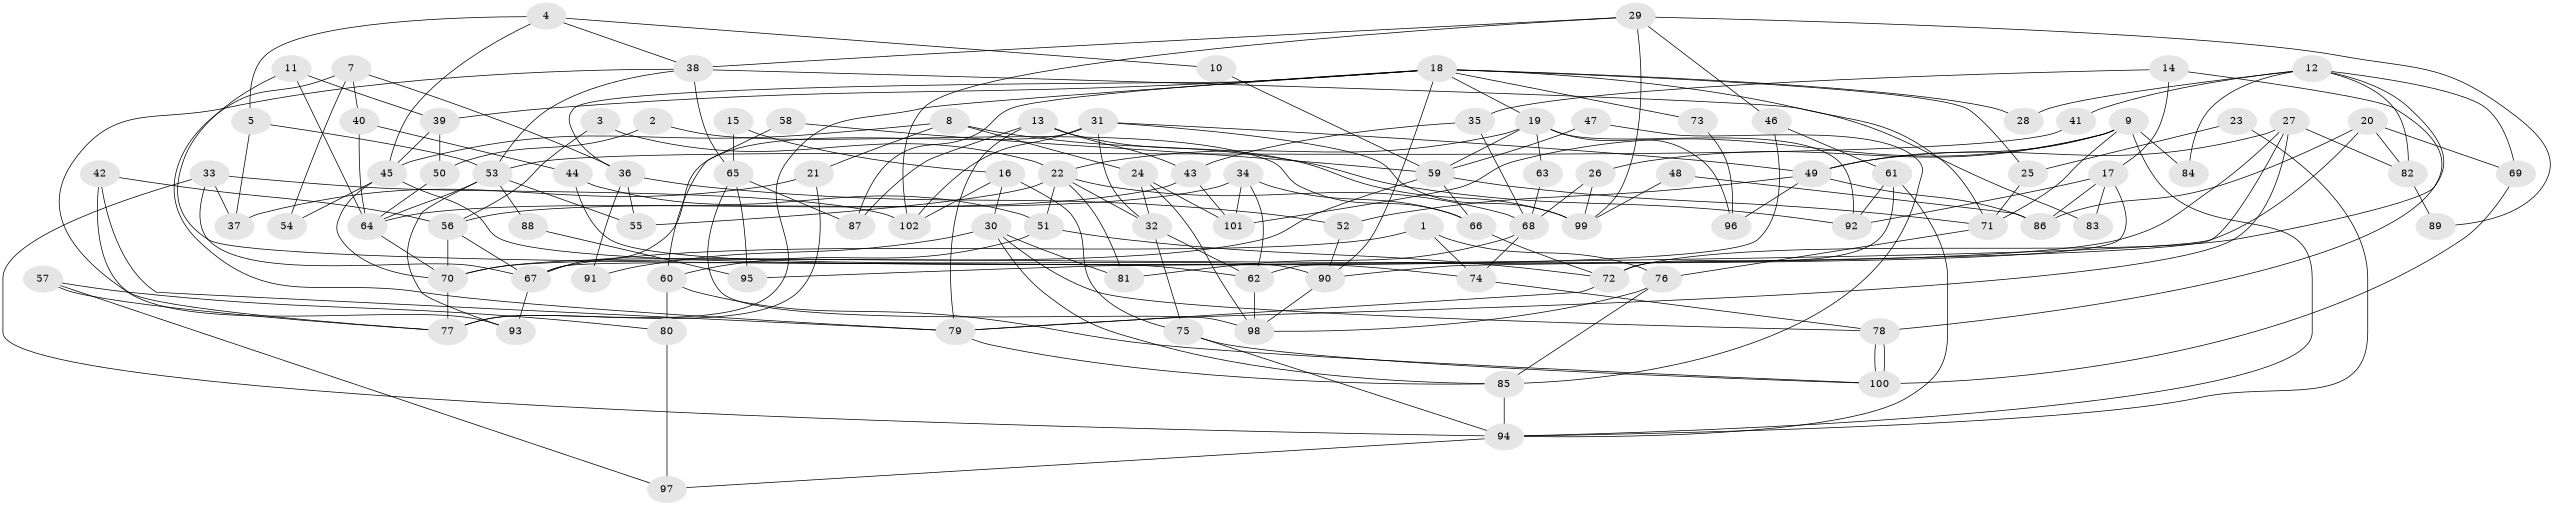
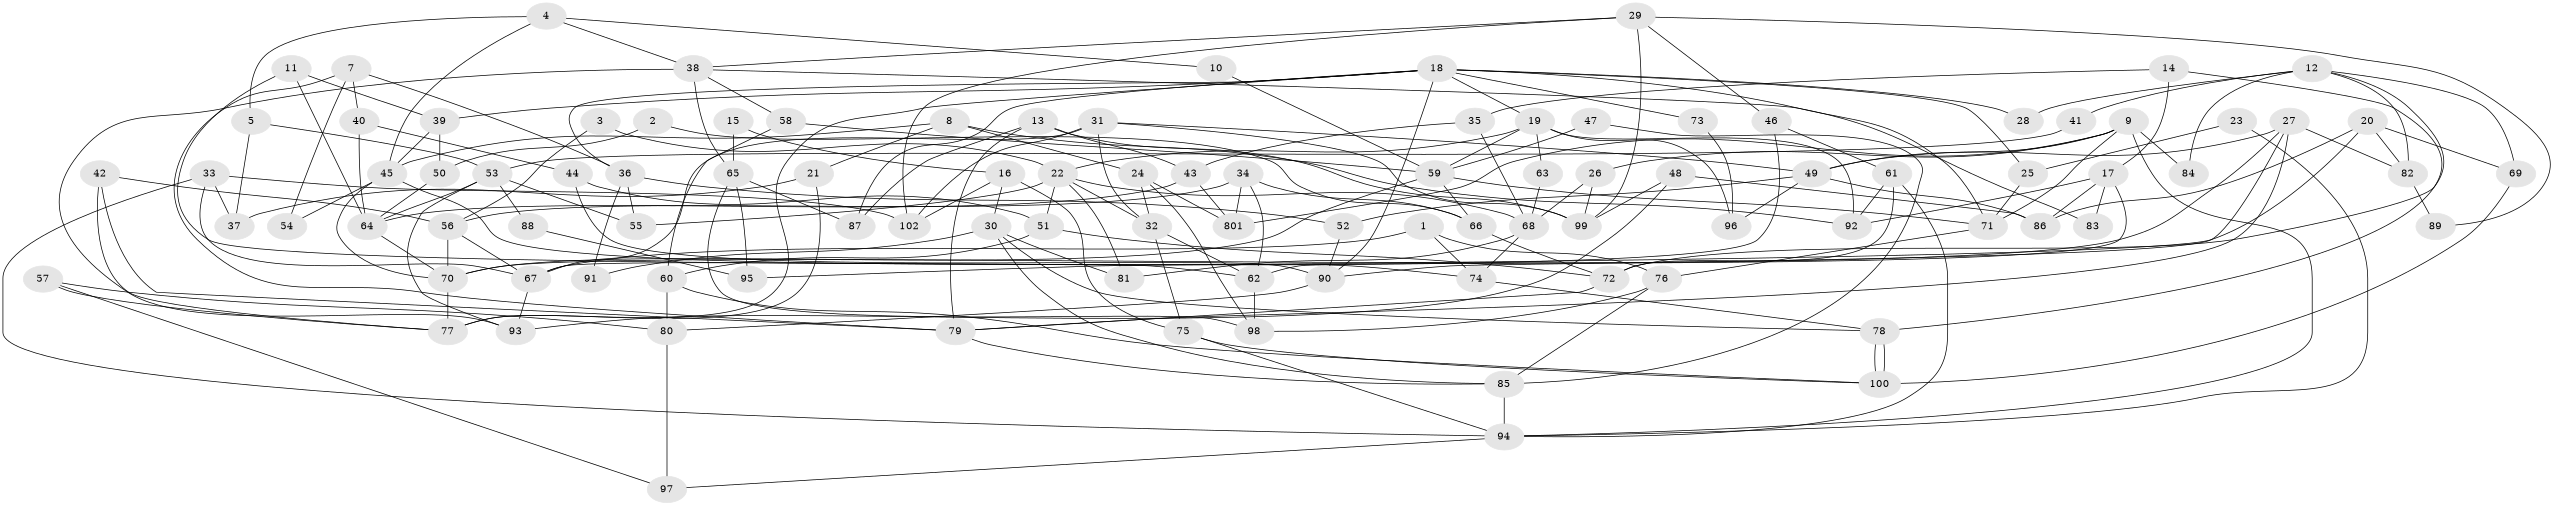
edge "38" -- "53": now "38" -- "58"
node "101": label "101" -> "801"
edge "90" -- "98": now "90" -- "80"
edge "48" -- "93": added
